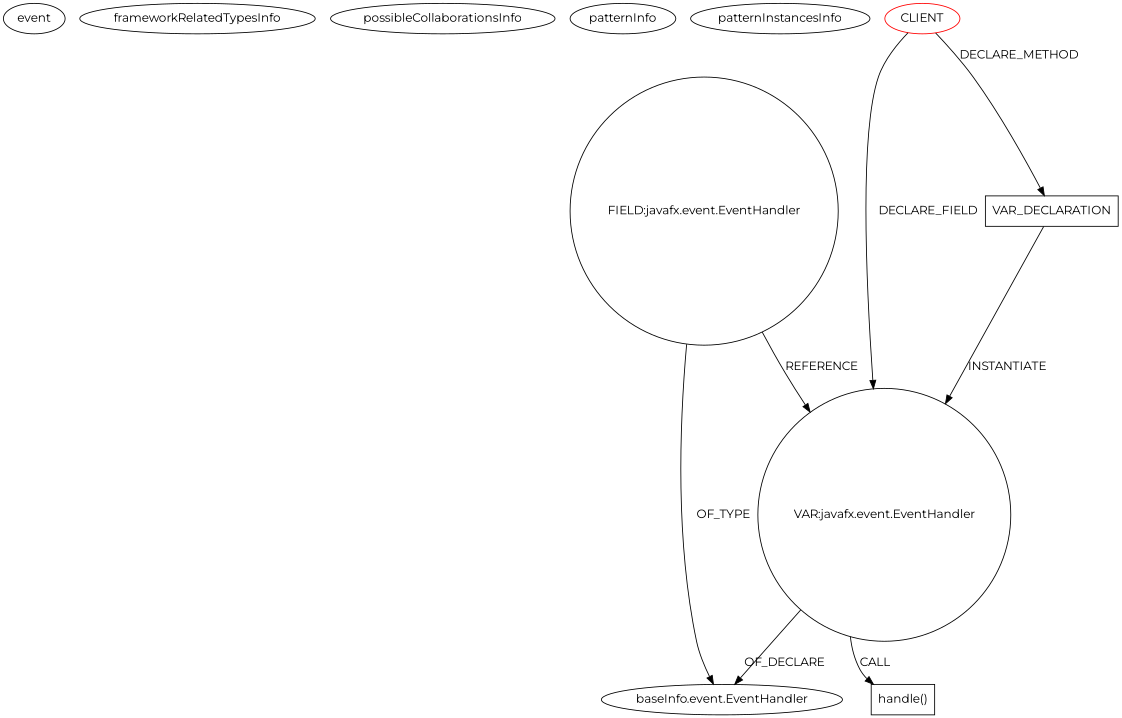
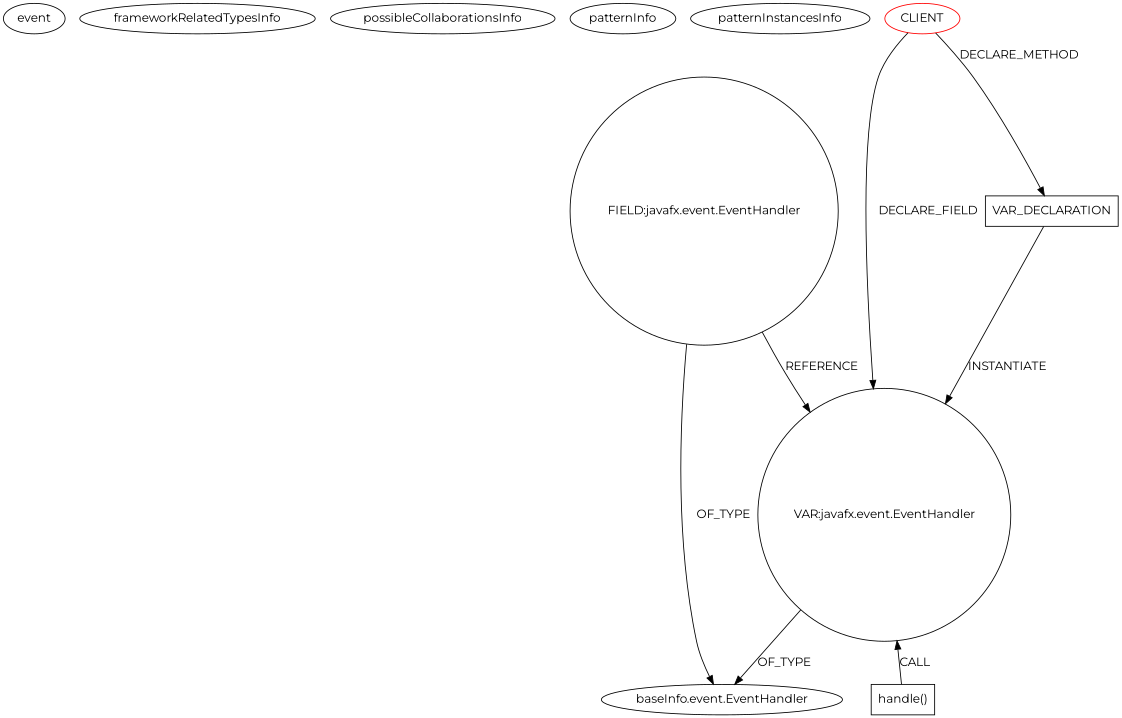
edge "VAR:javafx.event.EventHandler" -> "handle()": reversed
edge "VAR:javafx.event.EventHandler" -> "baseInfo.event.EventHandler": label "OF_DECLARE" -> "OF_TYPE"
